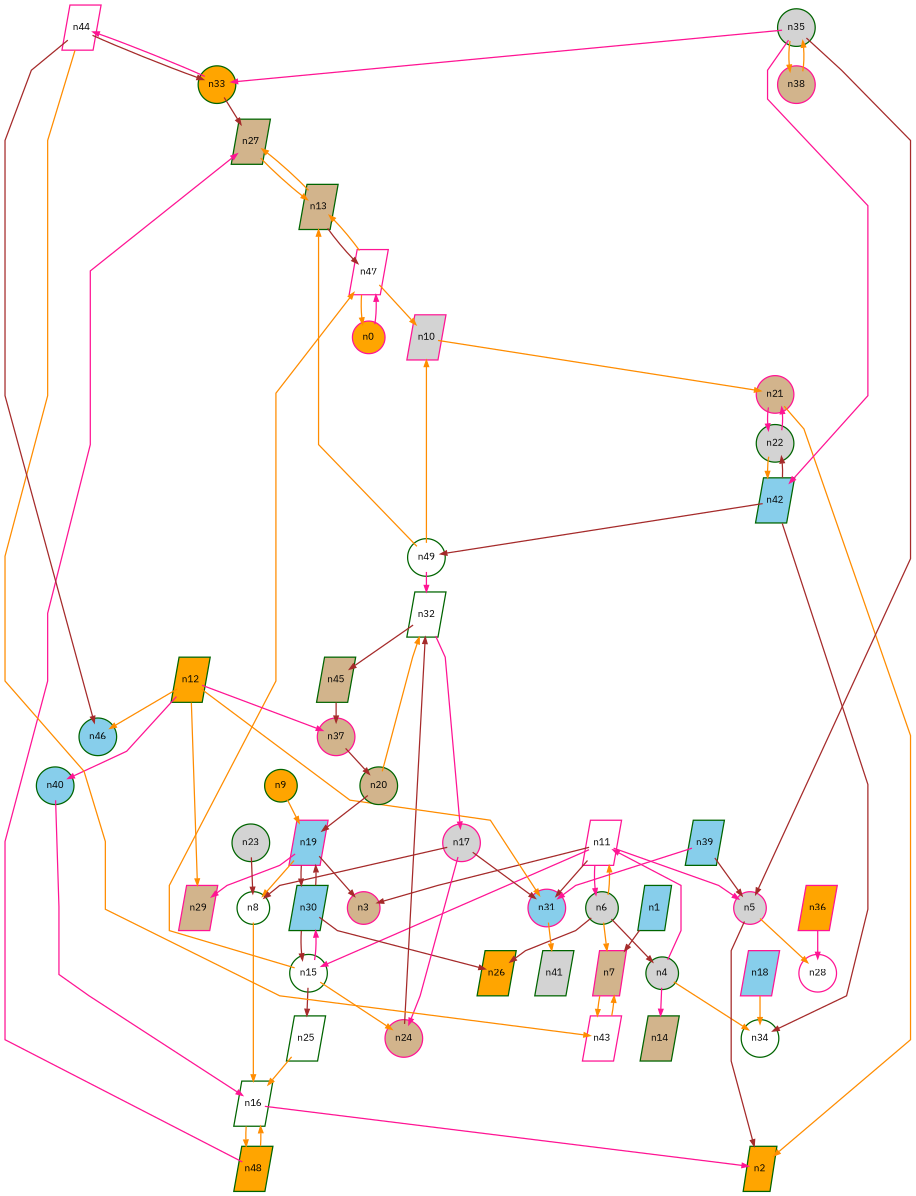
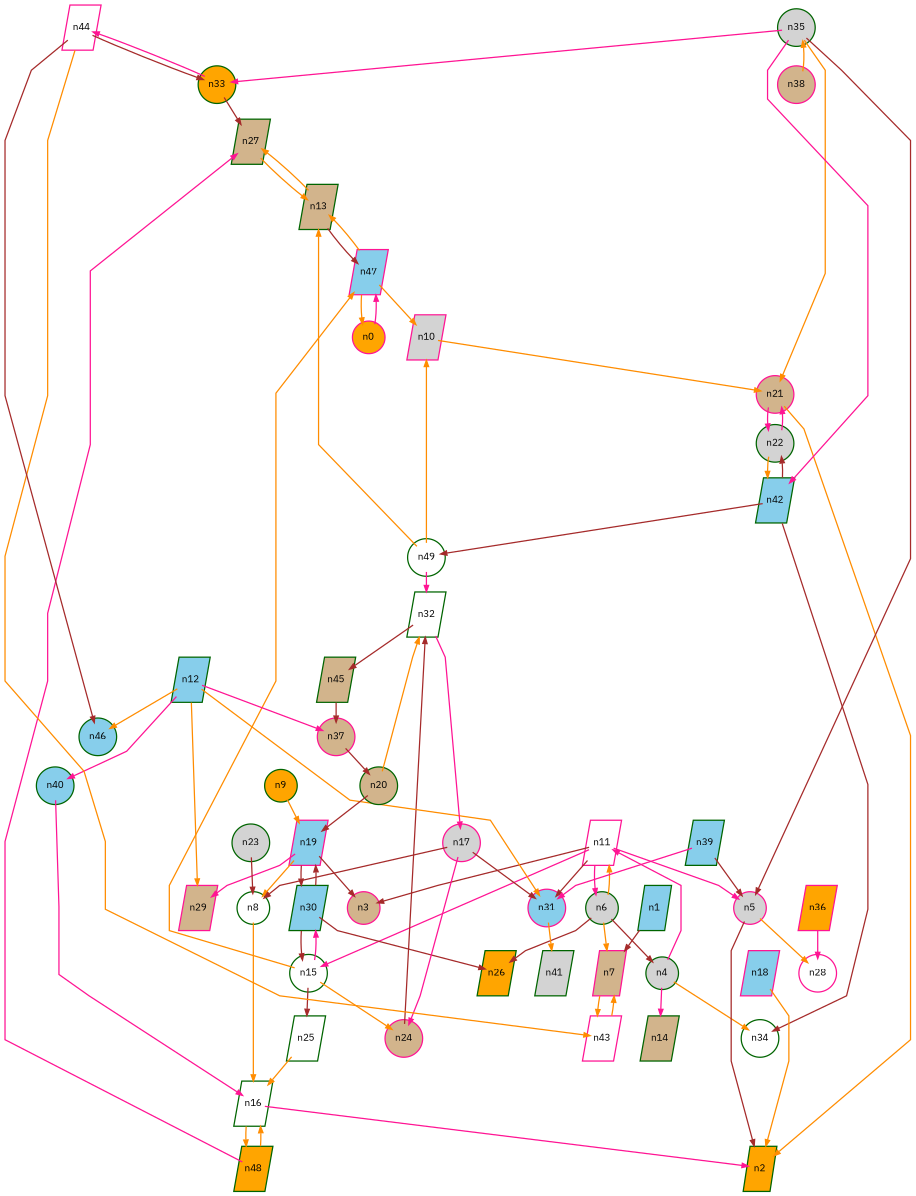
edge "n35" -> "n38": now "n35" -> "n21"
node "n47": fillcolor white -> skyblue
node "n12": fillcolor orange -> skyblue
edge "n18" -> "n34": now "n18" -> "n2"
